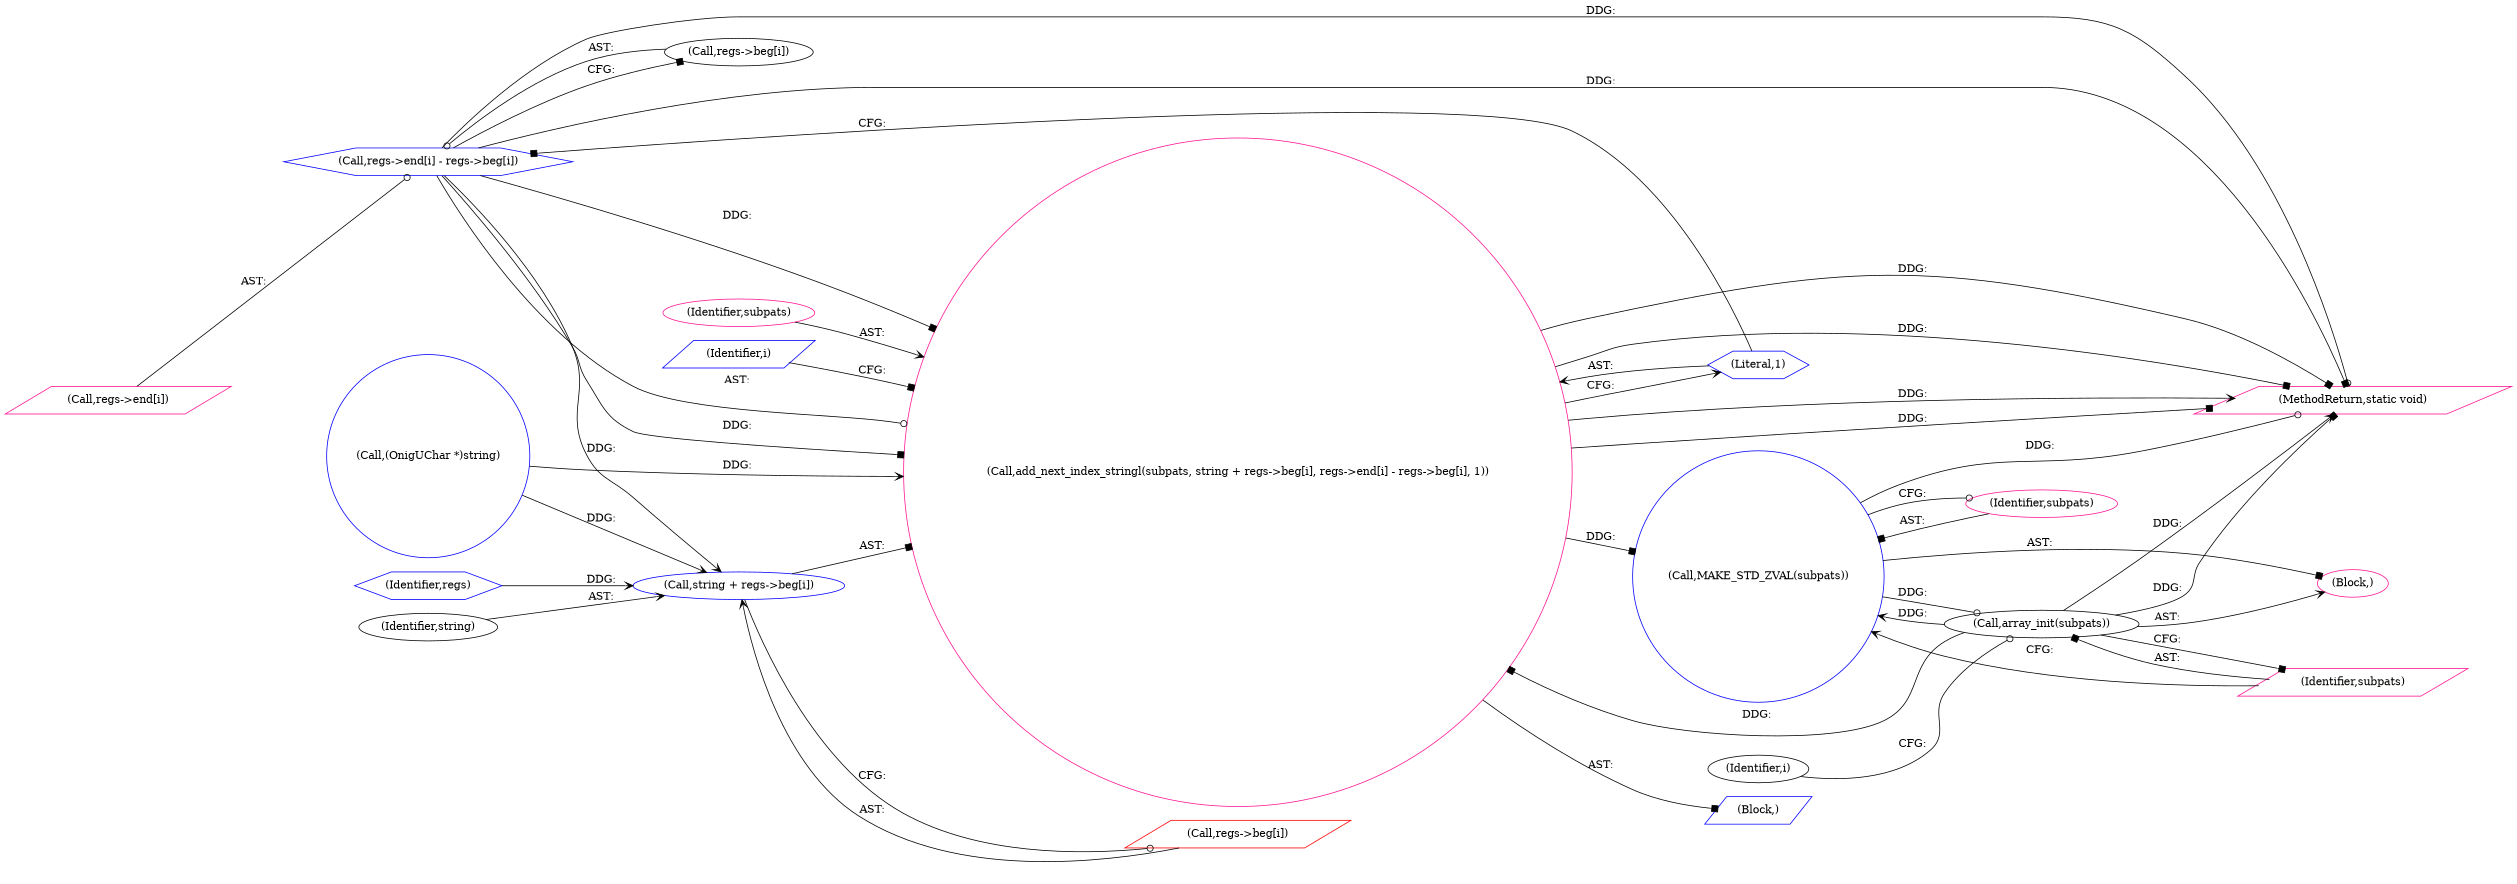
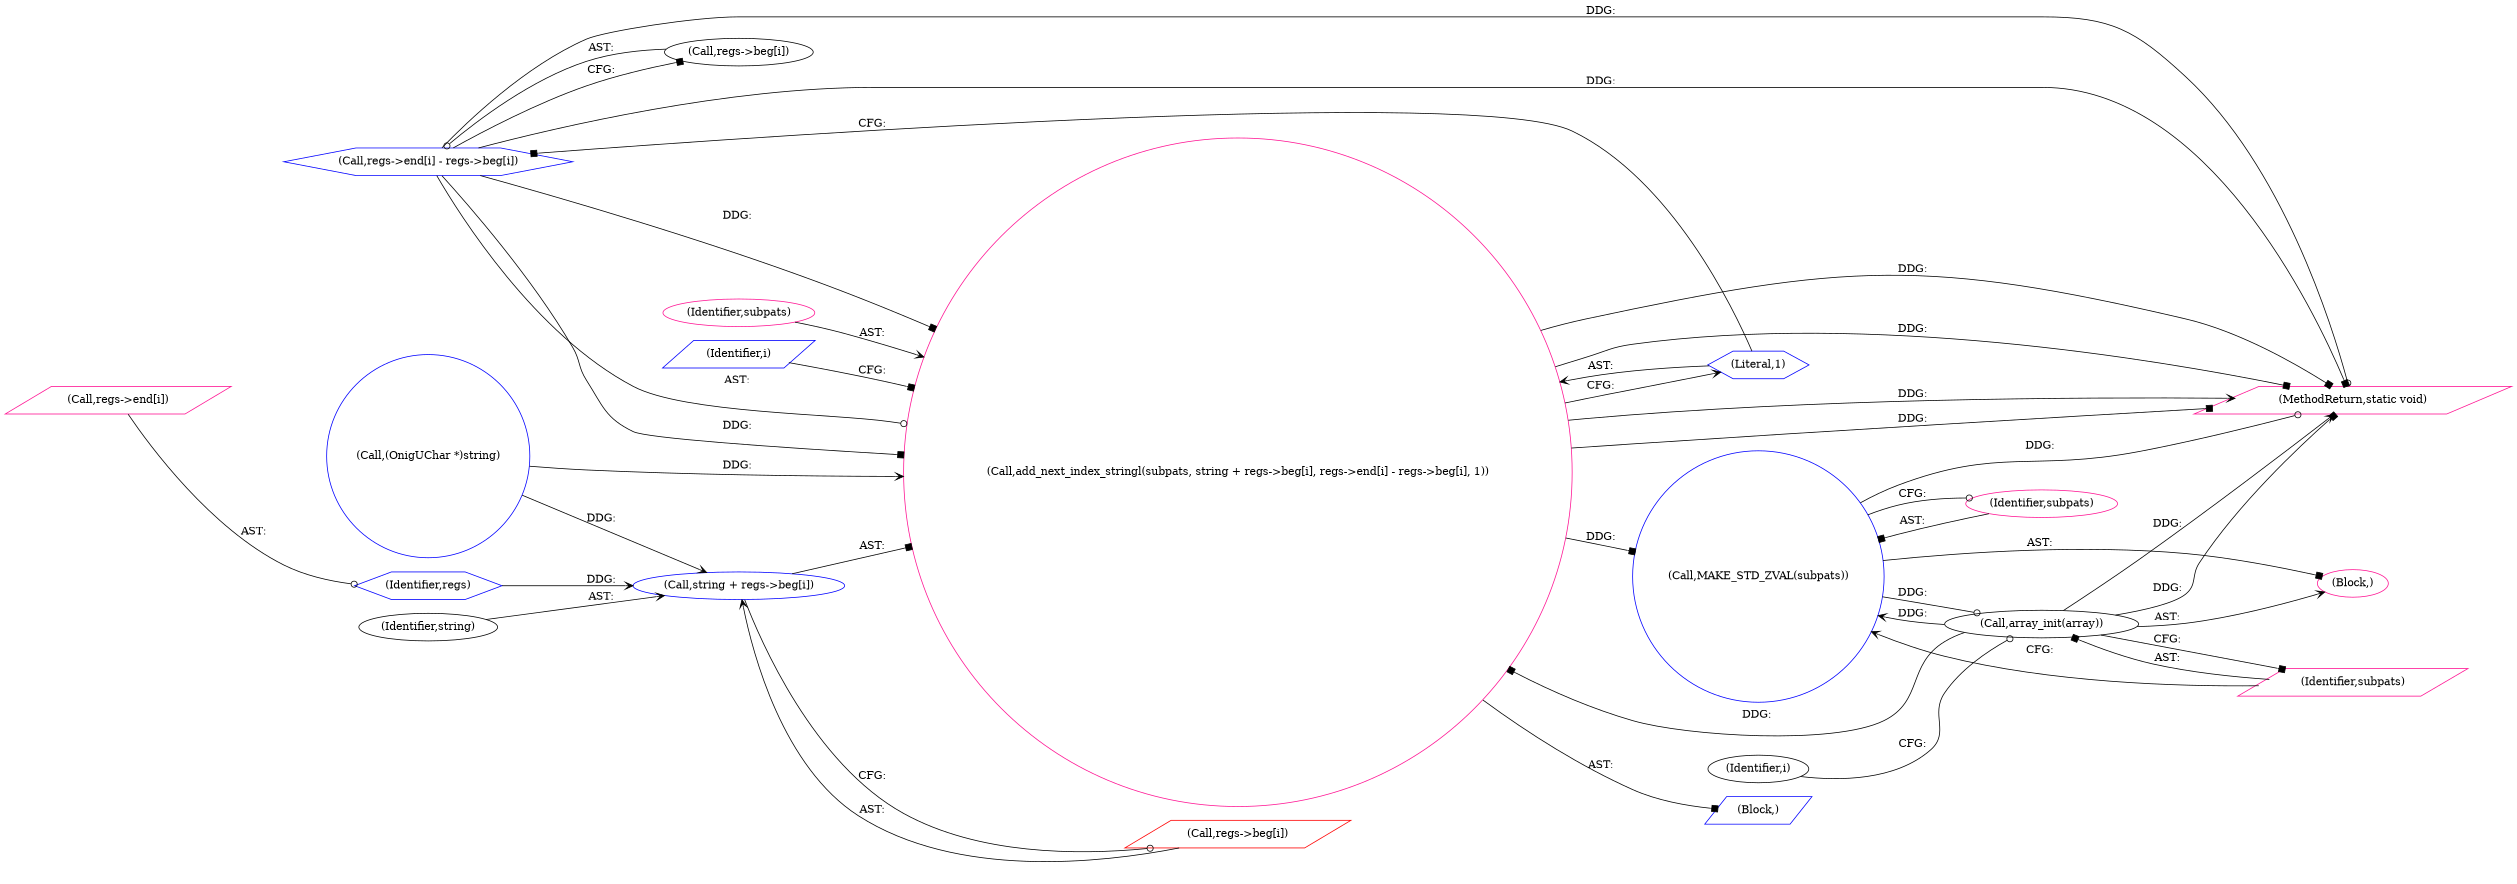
edge "(Call,regs->end[i])" -> "(Call,regs->end[i] - regs->beg[i])": now "(Call,regs->end[i])" -> "(Identifier,regs)"
edge "(Call,regs->end[i] - regs->beg[i])" -> "(Call,string + regs->beg[i])": removed, label "DDG:"
node "(Call,array_init(subpats))": label "(Call,array_init(subpats))" -> "(Call,array_init(array))"
